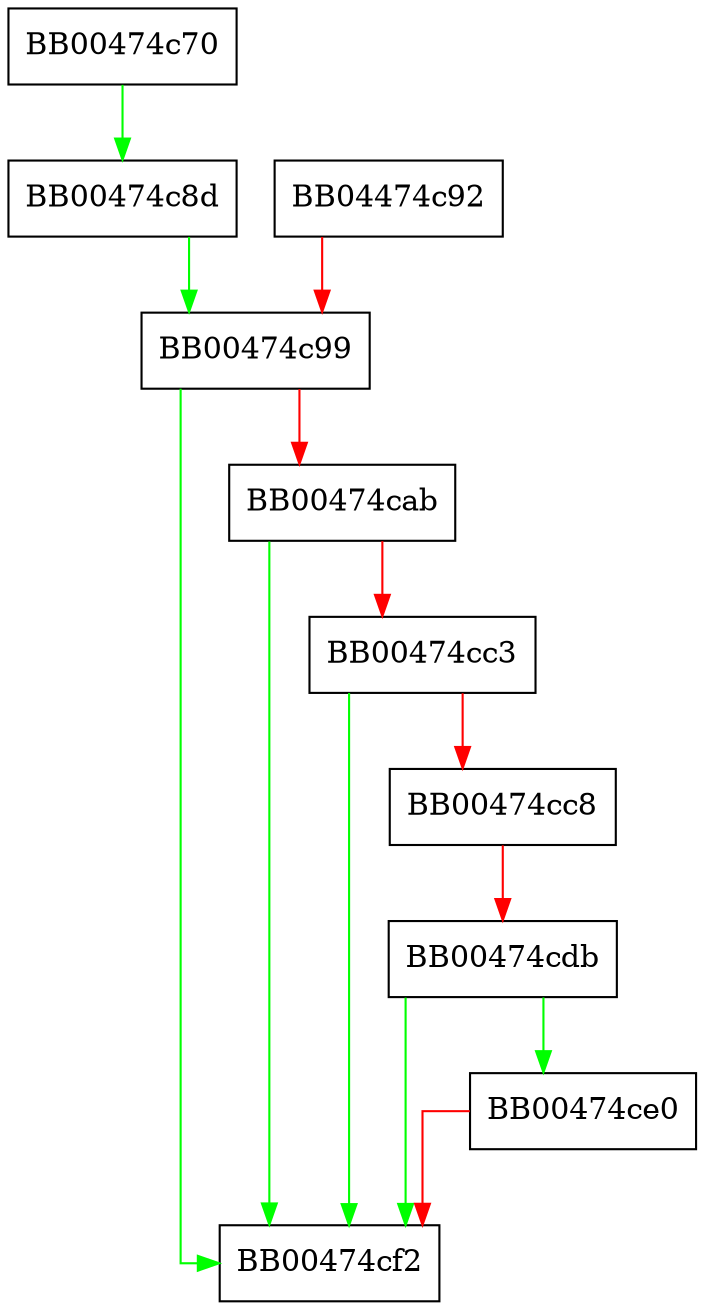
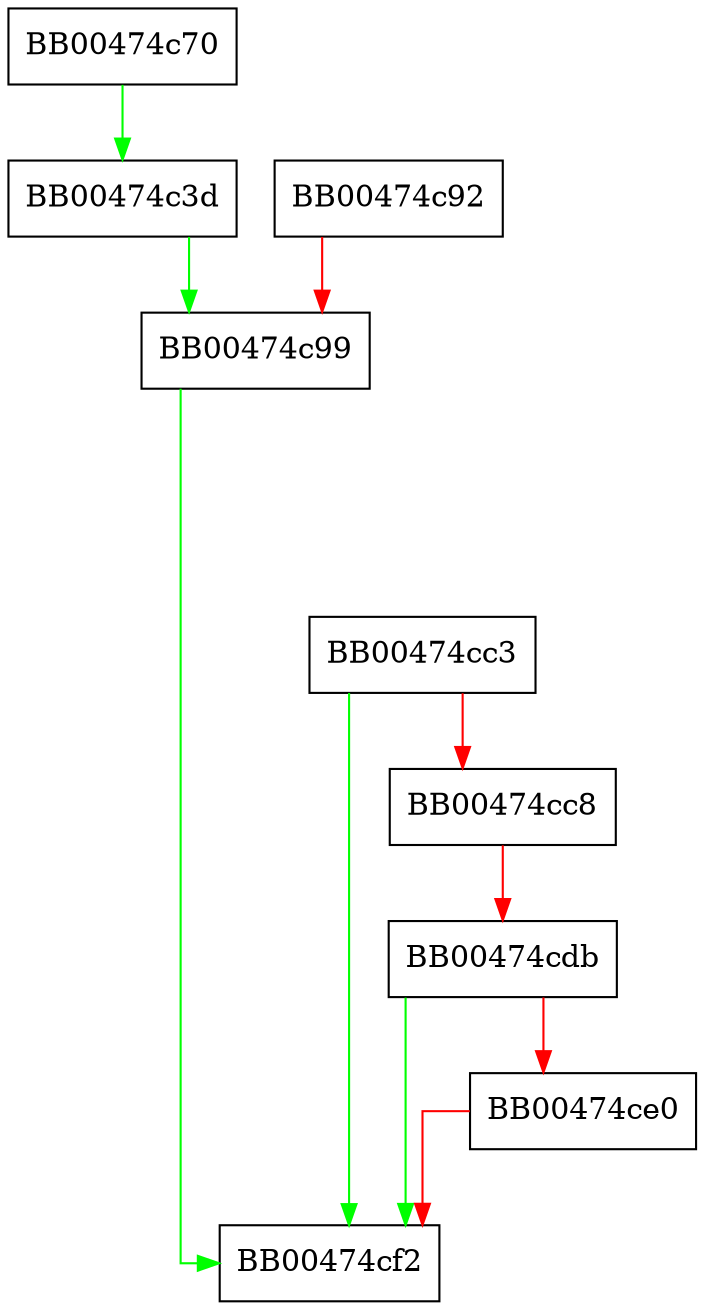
node "BB00474c8d": label "BB00474c8d" -> "BB00474c3d"
node "BB04474c92": label "BB04474c92" -> "BB00474c92"
node "BB00474cab": removed
edge "BB00474cdb" -> "BB00474ce0": color green -> red
